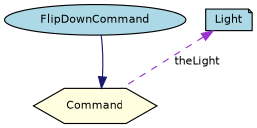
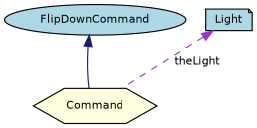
edge "FlipDownCommand" -> "Command": reversed
